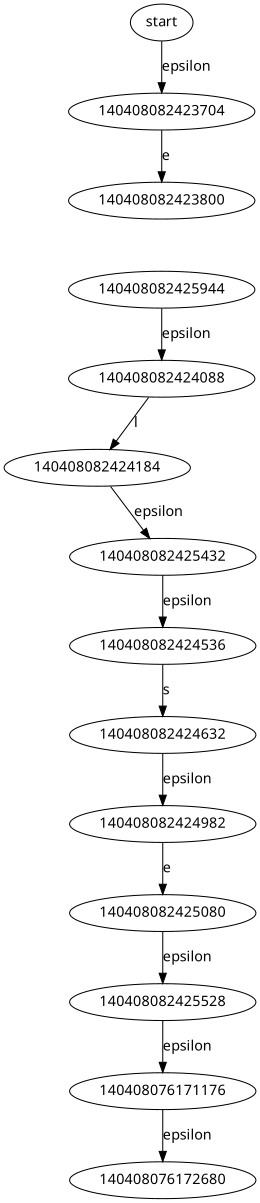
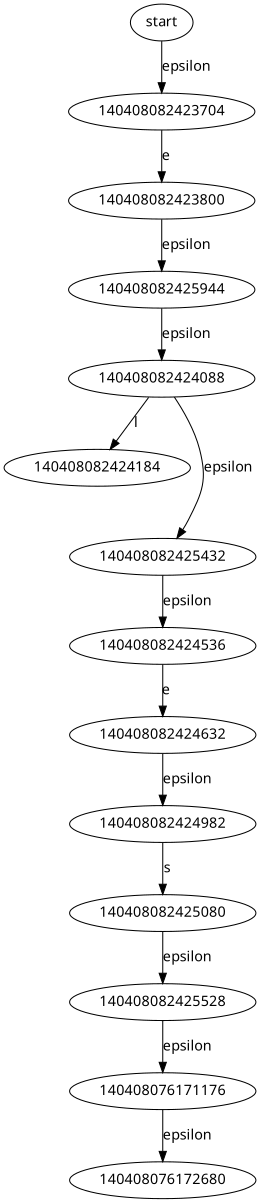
edge "140408082423800" -> "140408082425944": added, label "epsilon"
edge "140408082424184" -> "140408082425432": now "140408082424088" -> "140408082425432"
edge "140408082424536" -> "140408082424632": label "s" -> "e"
edge "140408082424982" -> "140408082425080": label "e" -> "s"
